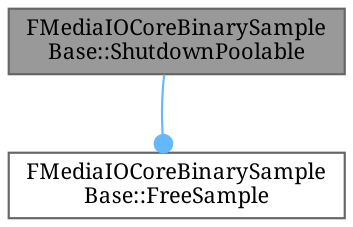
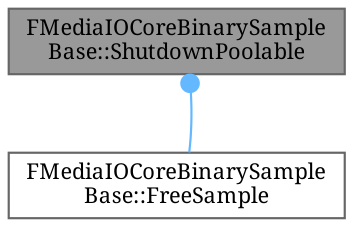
edge "FMediaIOCoreBinarySample Base::ShutdownPoolable" -> "FMediaIOCoreBinarySample Base::FreeSample": reversed
